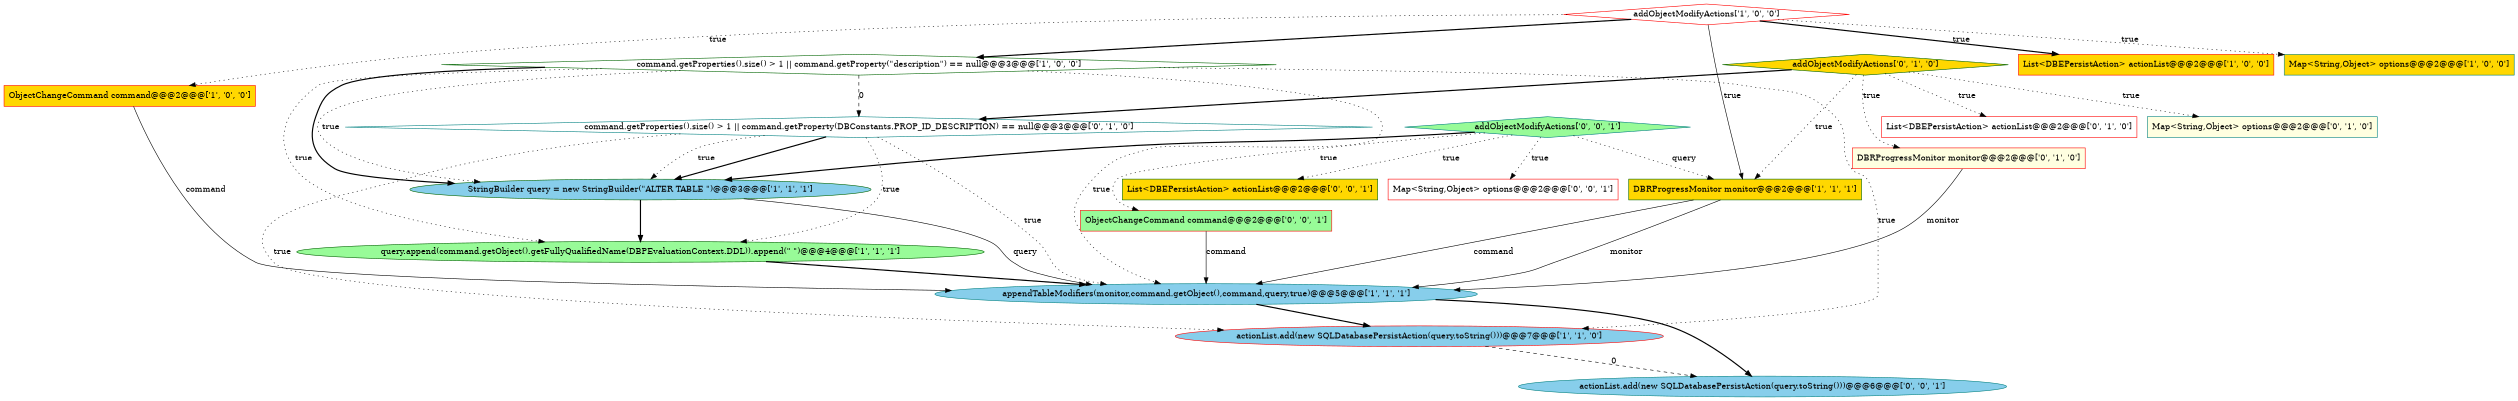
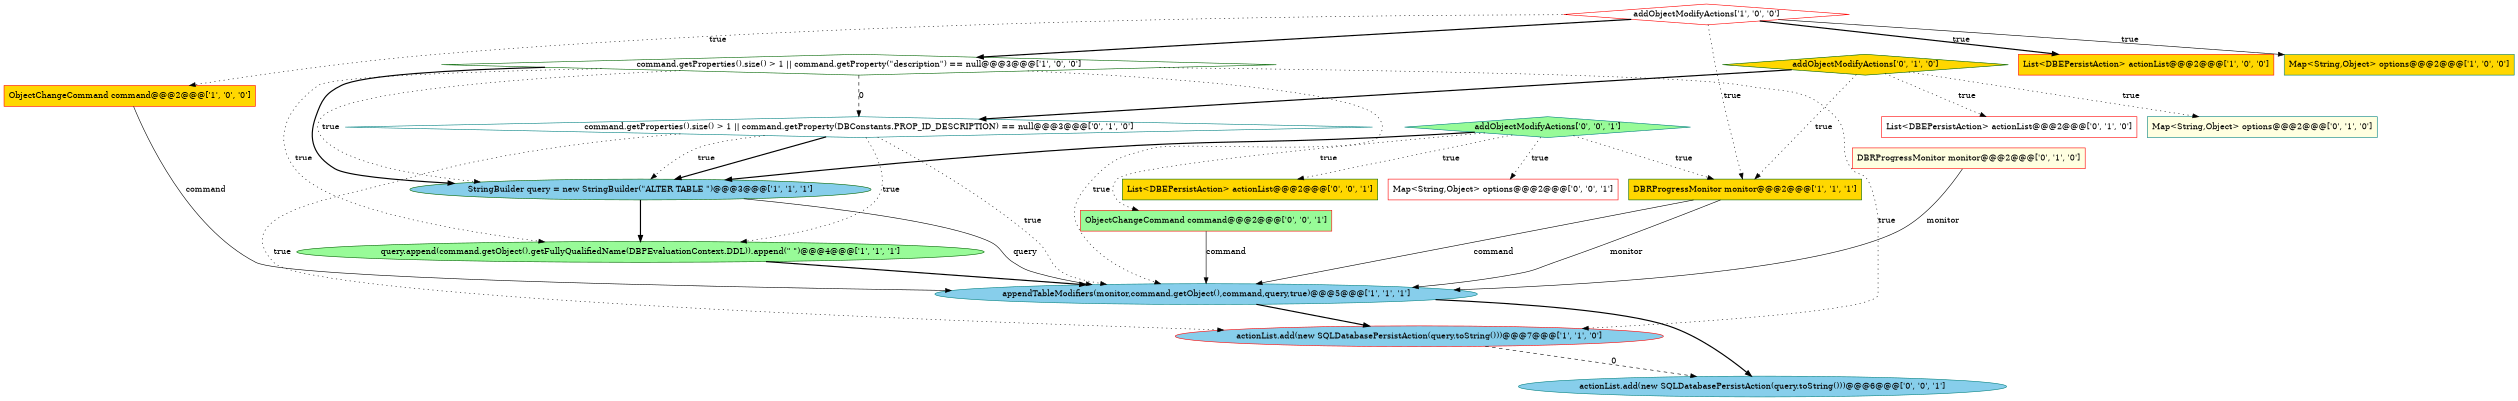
edge "addObjectModifyActions['1', '0', '0']" -> "Map<String,Object> options@@@2@@@['1', '0', '0']": style dotted -> solid
edge "addObjectModifyActions['1', '0', '0']" -> "DBRProgressMonitor monitor@@@2@@@['1', '1', '1']": style solid -> dotted
edge "addObjectModifyActions['0', '1', '0']" -> "DBRProgressMonitor monitor@@@2@@@['0', '1', '0']": removed, label "true"
edge "addObjectModifyActions['0', '0', '1']" -> "DBRProgressMonitor monitor@@@2@@@['1', '1', '1']": label "query" -> "true"
